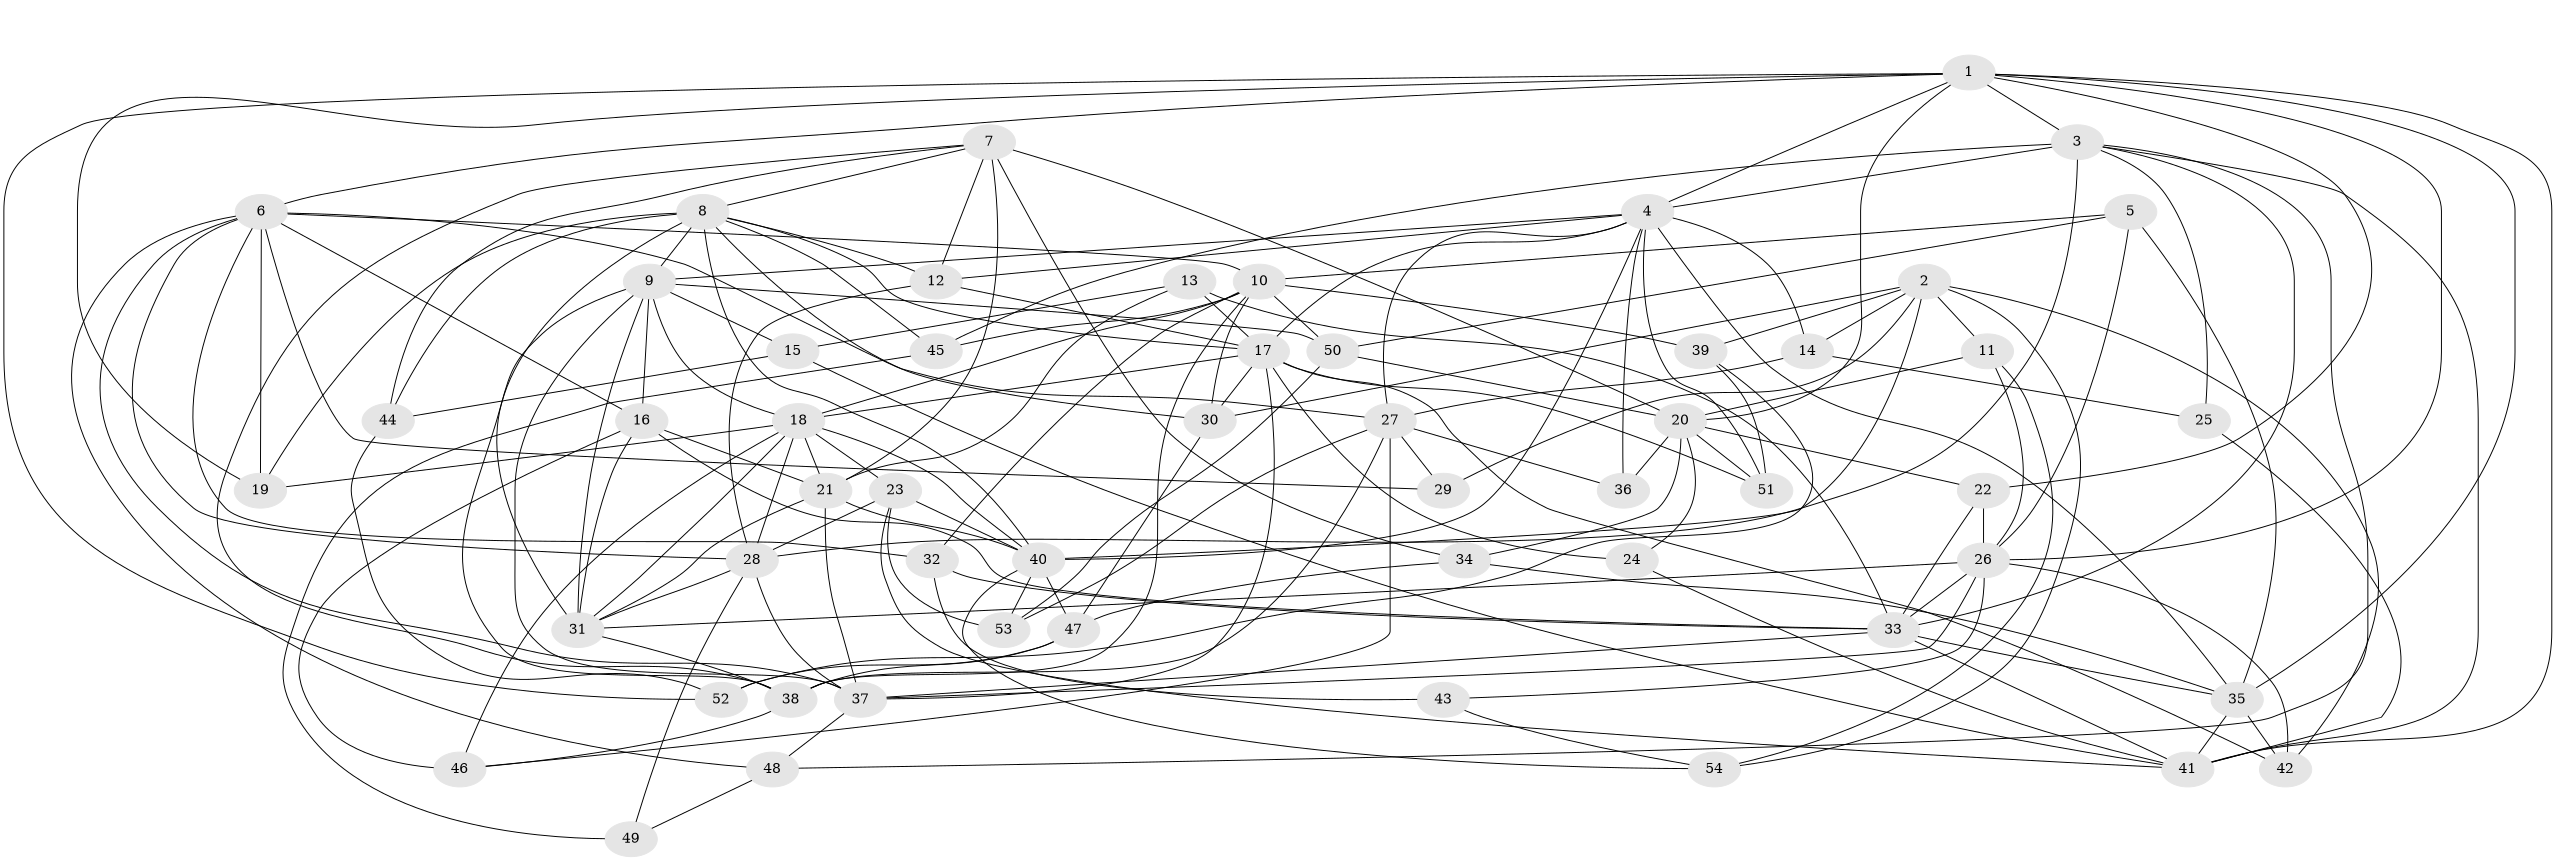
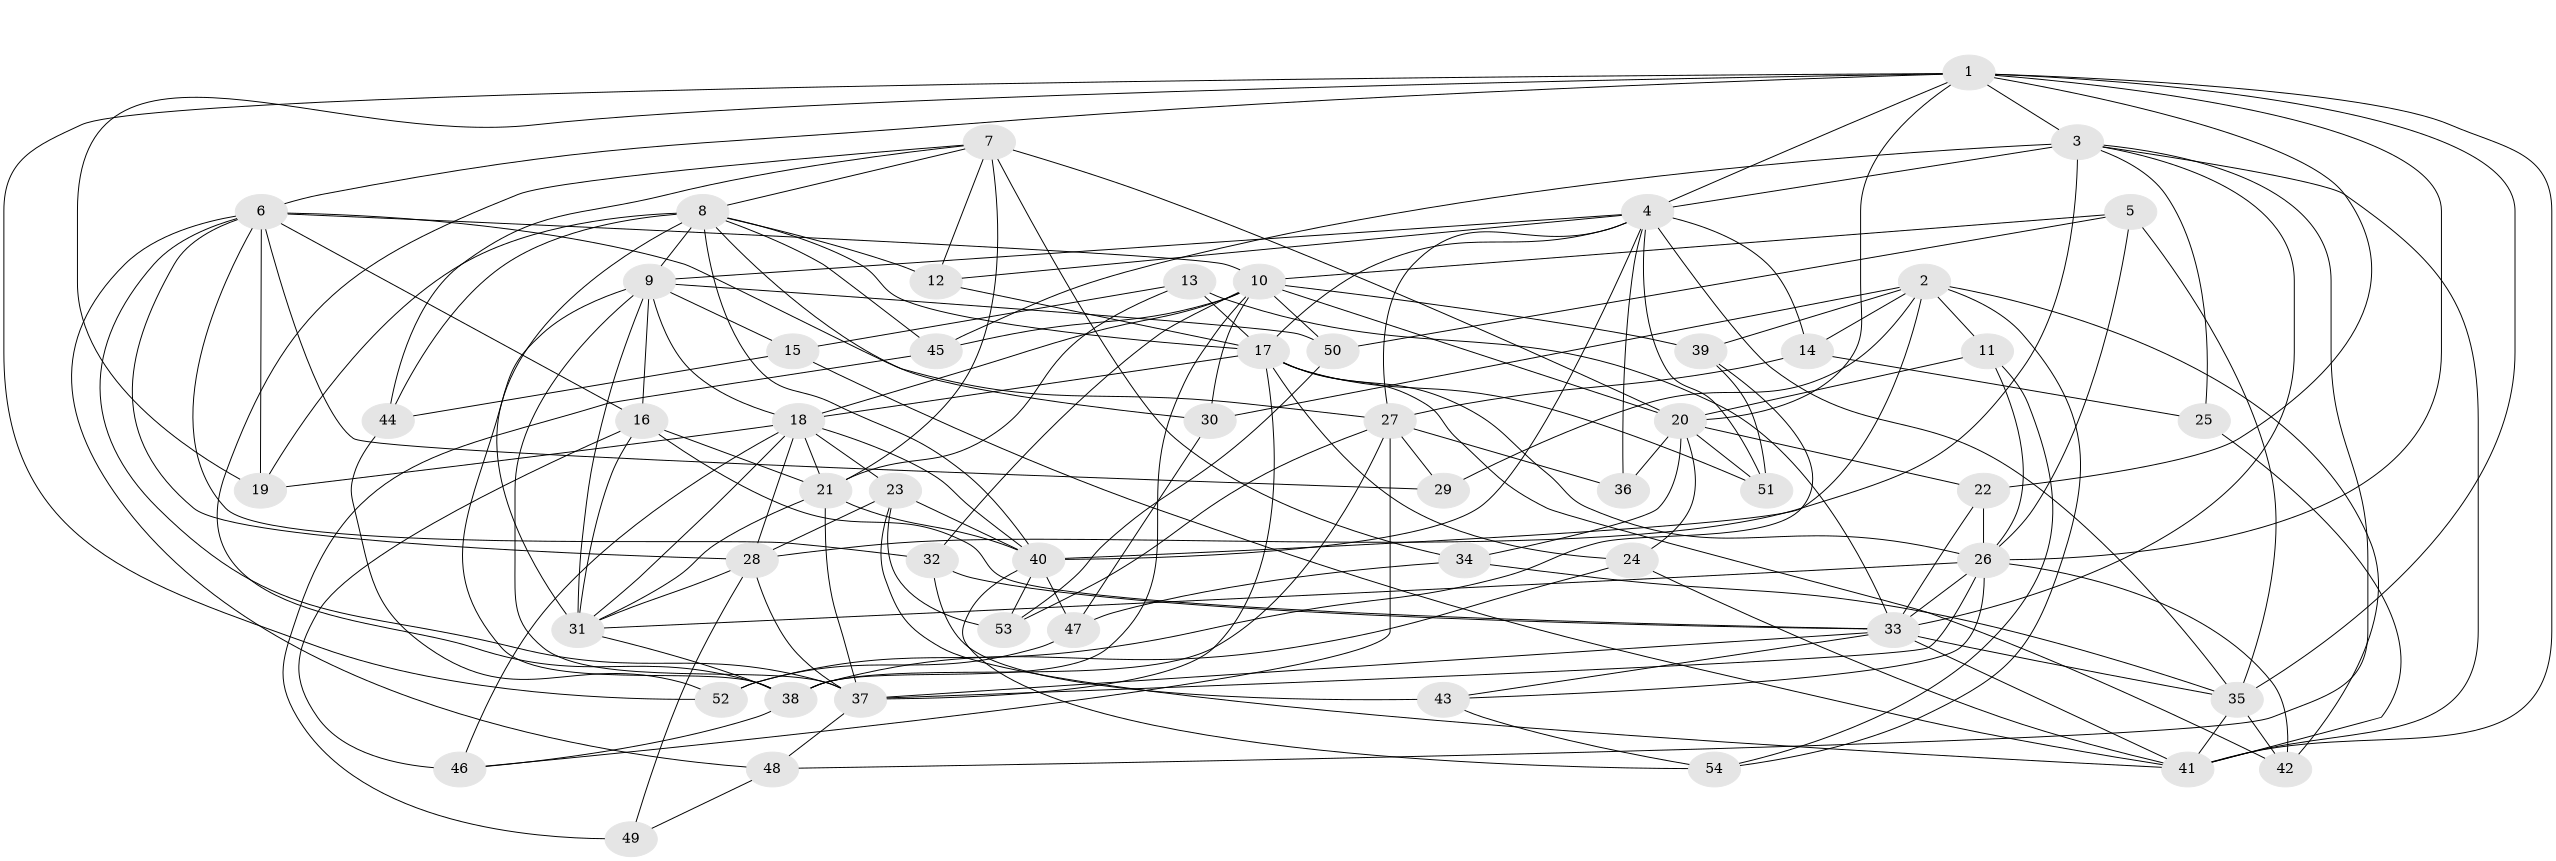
edge "12" -- "28": removed
edge "17" -- "30": now "17" -- "26"
edge "50" -- "20": now "10" -- "20"
edge "33" -- "43": added
edge "47" -- "38": now "24" -- "38"
